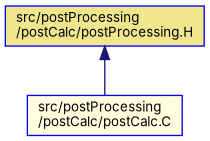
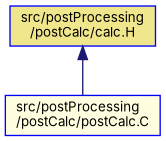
node "src/postProcessing /postCalc/postProcessing.H": label "src/postProcessing /postCalc/postProcessing.H" -> "src/postProcessing /postCalc/calc.H"
